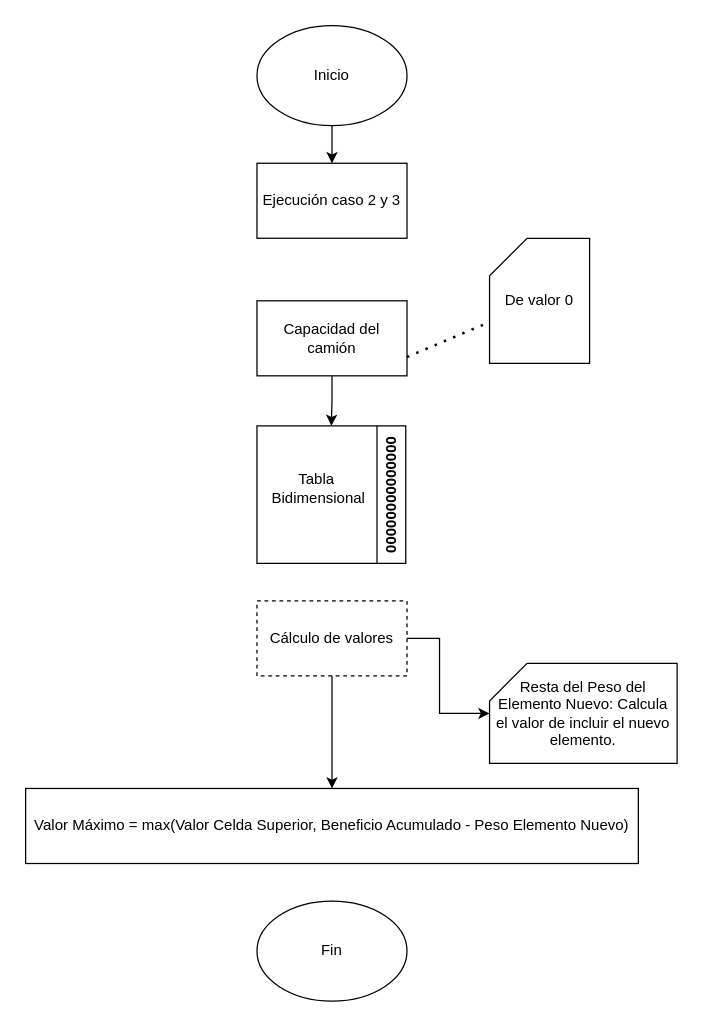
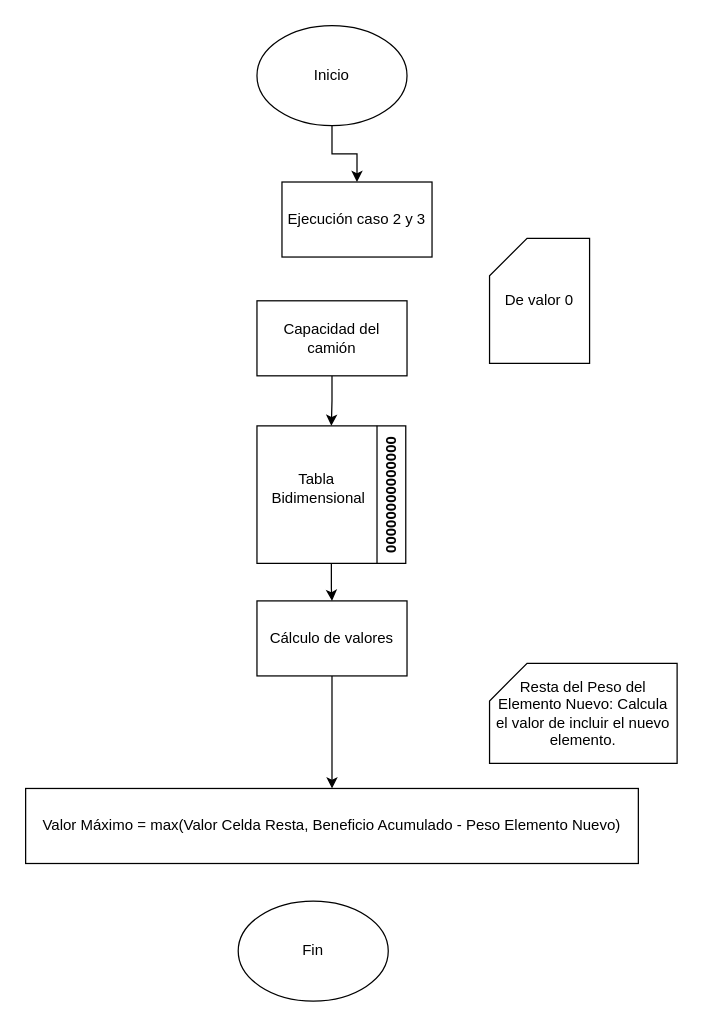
node "Ejecución caso 2 y 3": moved (332, 201) -> (357, 219)
edge "De valor 0" -- "Capacidad del camión": removed
edge "00000000000000" -> "Cálculo de valores": added
node "Cálculo de valores": style dashed -> solid
edge "Cálculo de valores" -> "Resta del Peso del Elemento Nuevo: Calcula el valor de incluir el nuevo elemento.": removed
node "Valor Máximo = max(Valor Celda Superior, Beneficio Acumulado - Peso Elemento Nuevo)": label "Valor Máximo = max(Valor Celda Superior, Beneficio Acumulado - Peso Elemento Nuevo)" -> "Valor Máximo = max(Valor Celda Resta, Beneficio Acumulado - Peso Elemento Nuevo)"
node "Fin": moved (332, 951) -> (313, 951)
